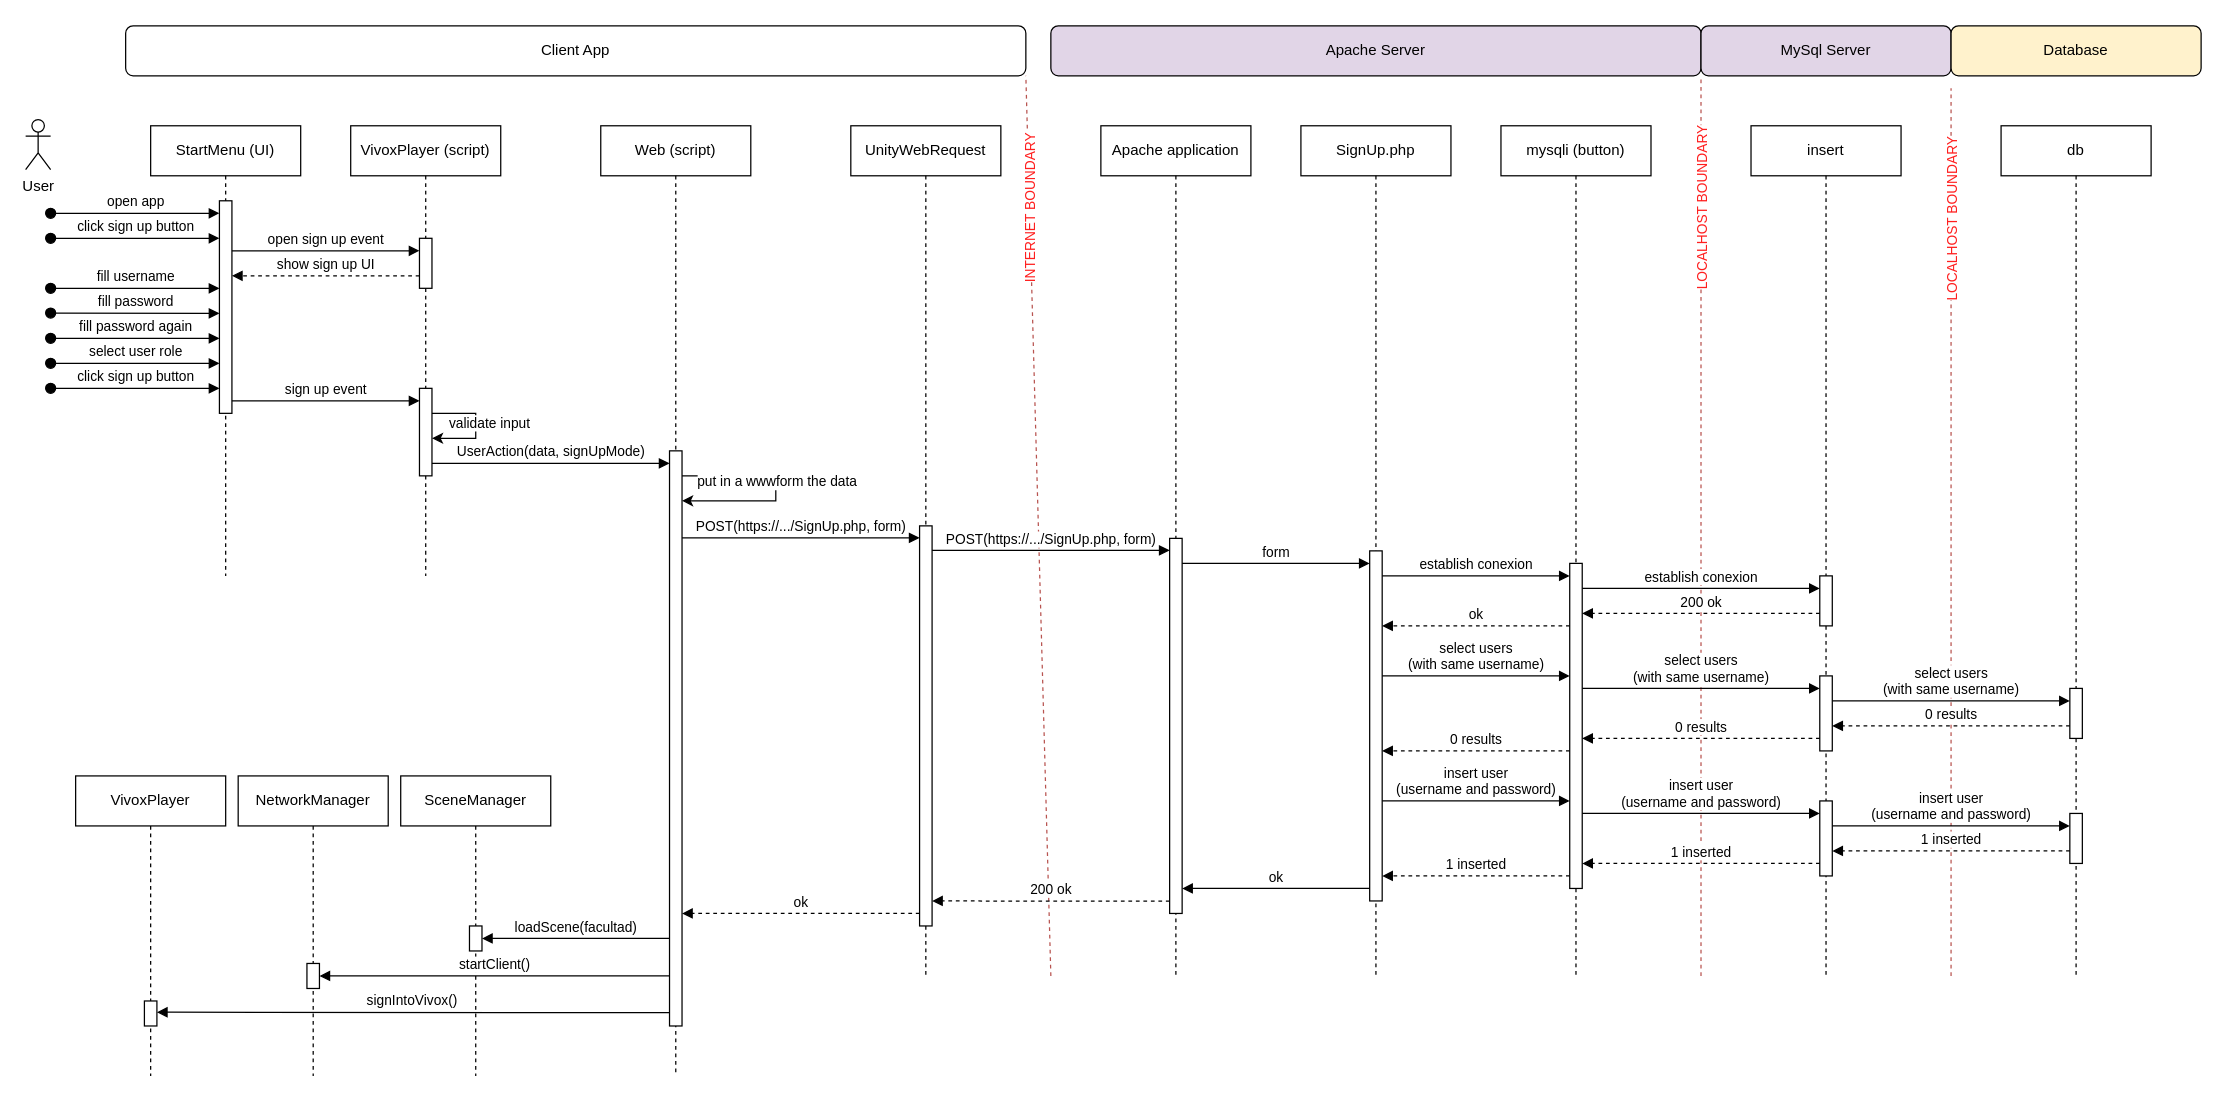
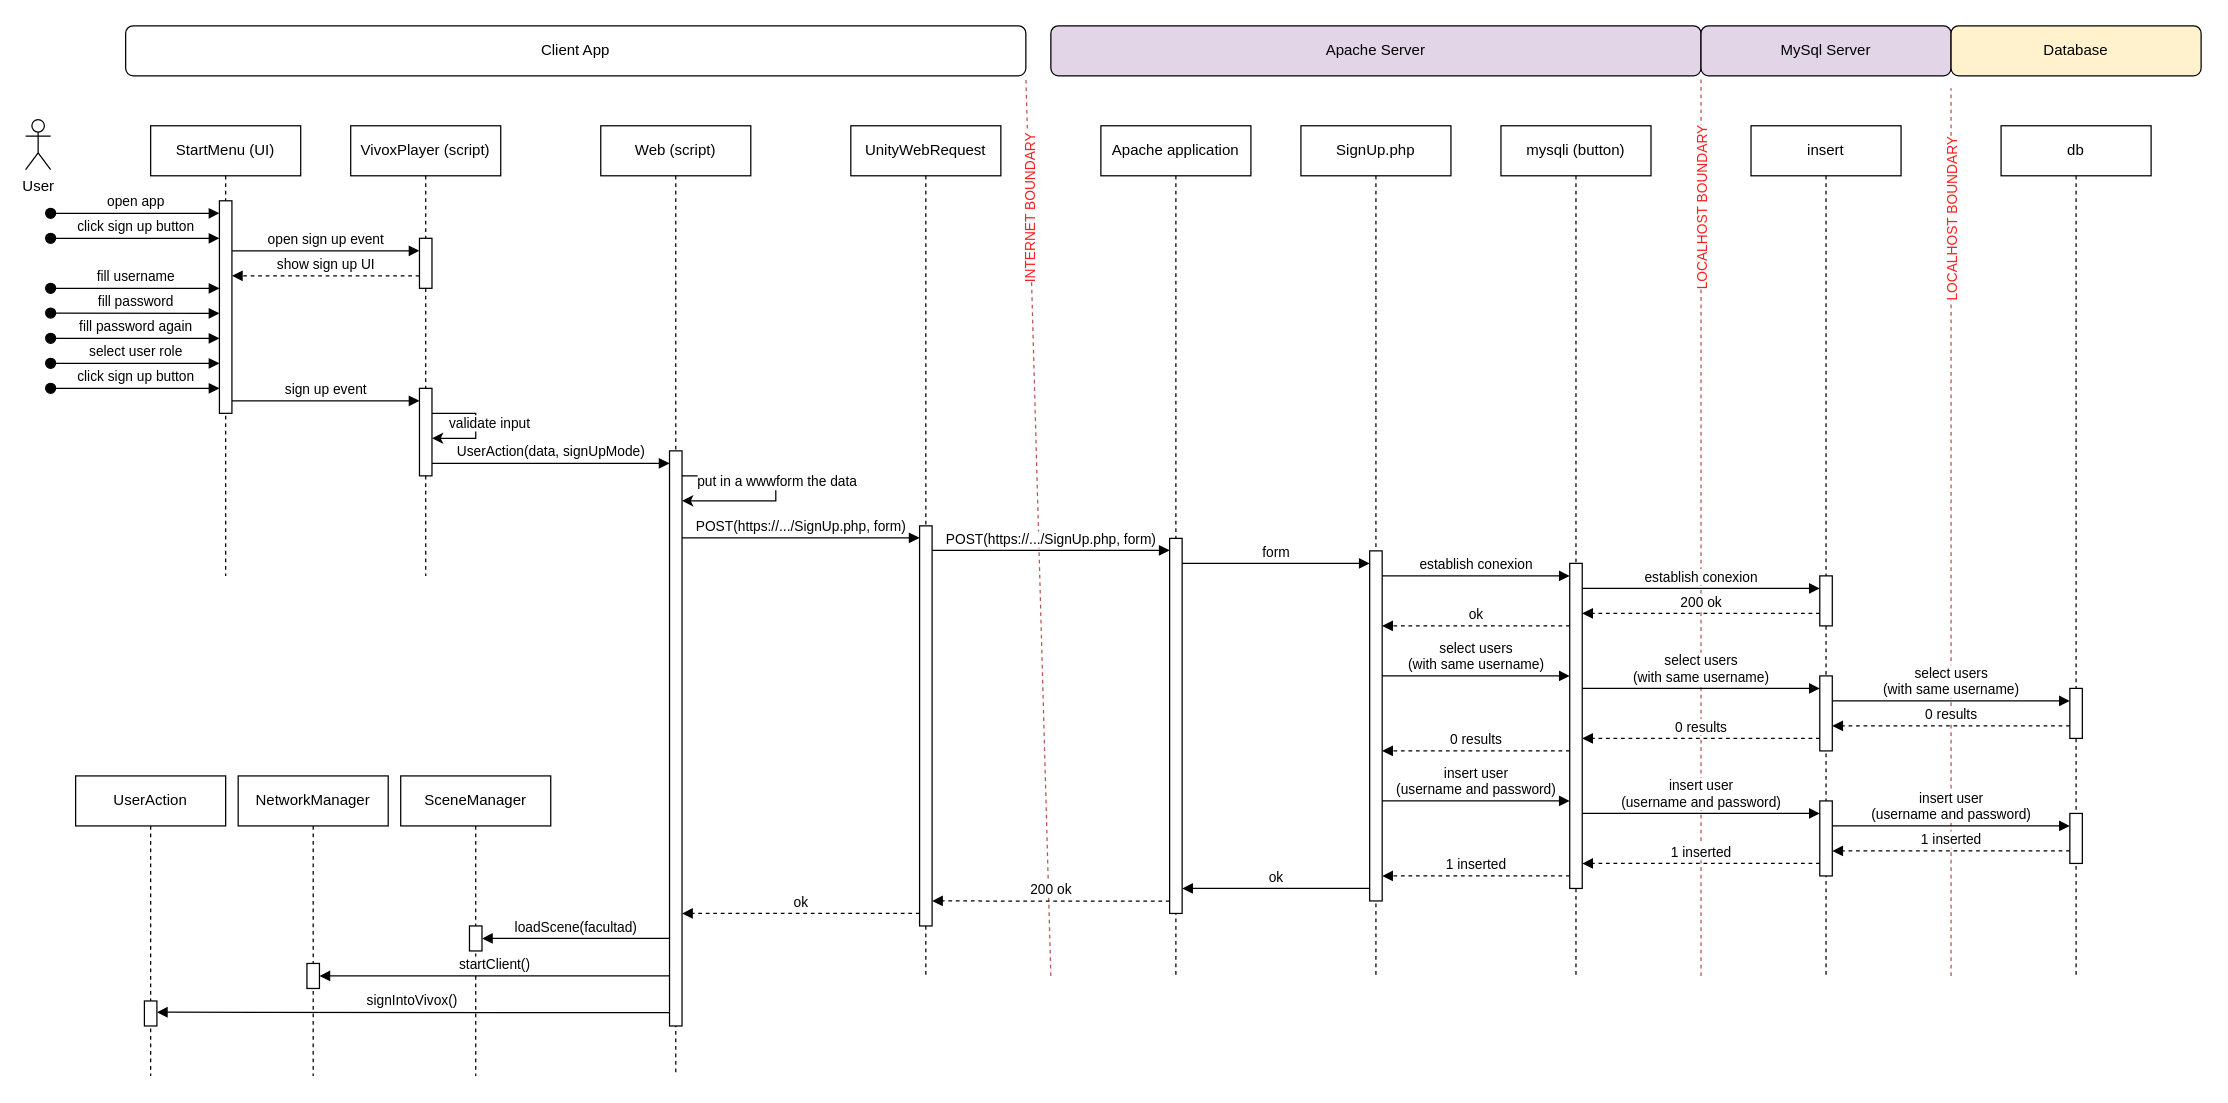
node "VivoxPlayer": label "VivoxPlayer" -> "UserAction"
